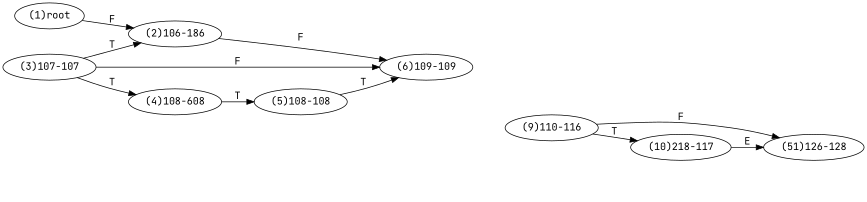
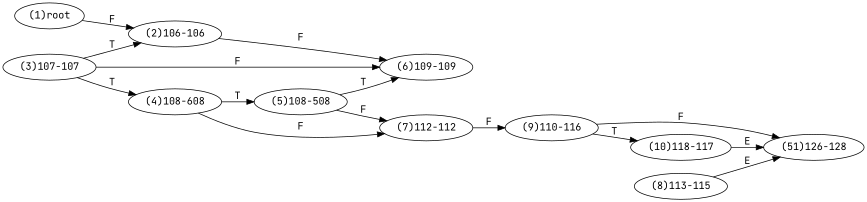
node "(2)106-186": label "(2)106-186" -> "(2)106-106"
node "(5)108-108": label "(5)108-108" -> "(5)108-508"
node "(7)112-112": added
node "(10)218-117": label "(10)218-117" -> "(10)118-117"
node "(8)113-115": added
